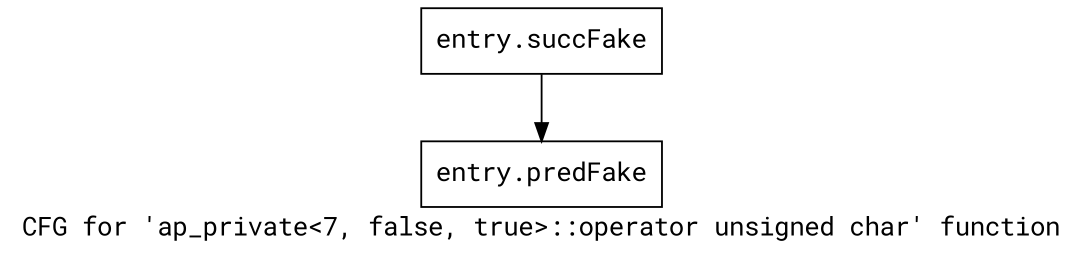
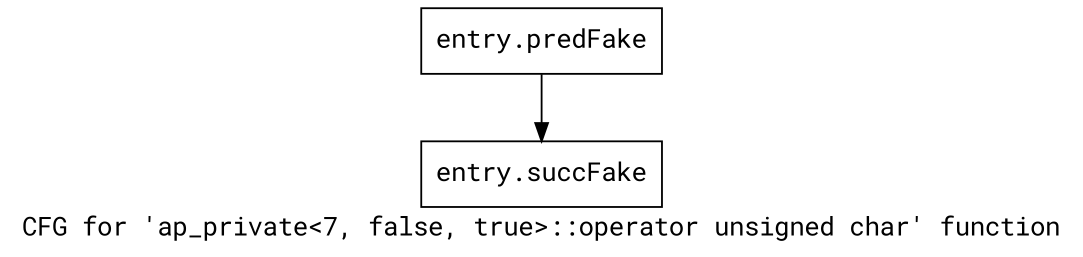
edge "entry.succFake" -> "entry.predFake": reversed
